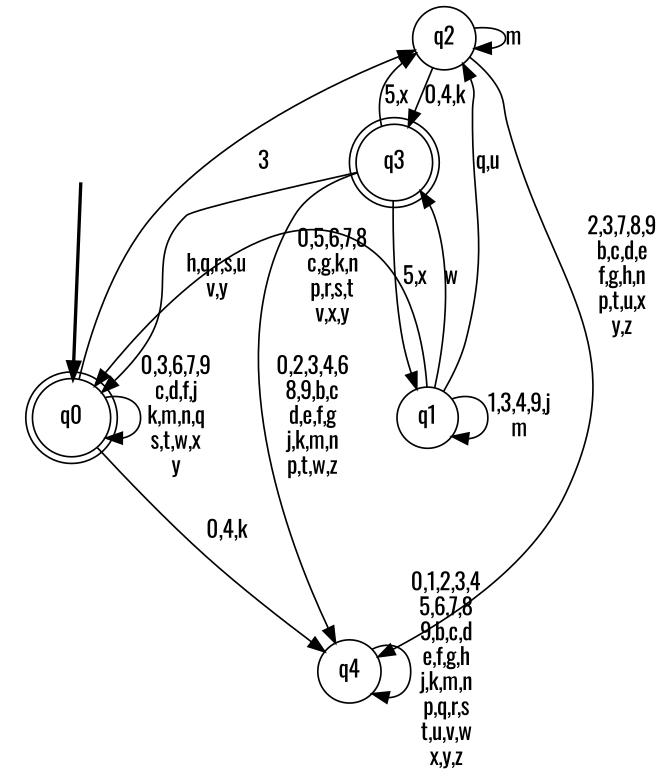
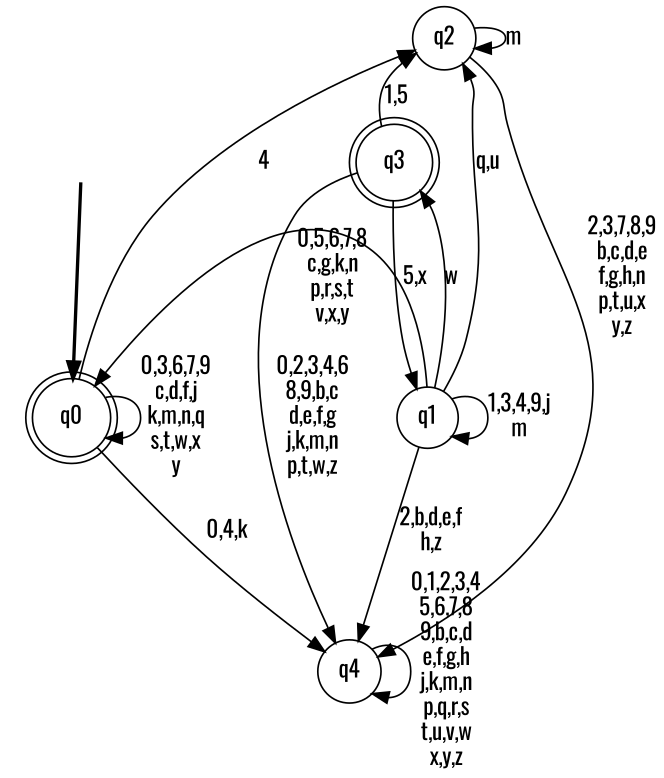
edge "q2" -> "q3": removed, label "0,4,k"
edge "q3" -> "q2": label "5,x" -> "1,5"
edge "q0" -> "q2": label "3" -> "4"
edge "q3" -> "q0": removed, label "h,q,r,s,u v,y"
edge "q1" -> "q4": added, label "2,b,d,e,f h,z"
